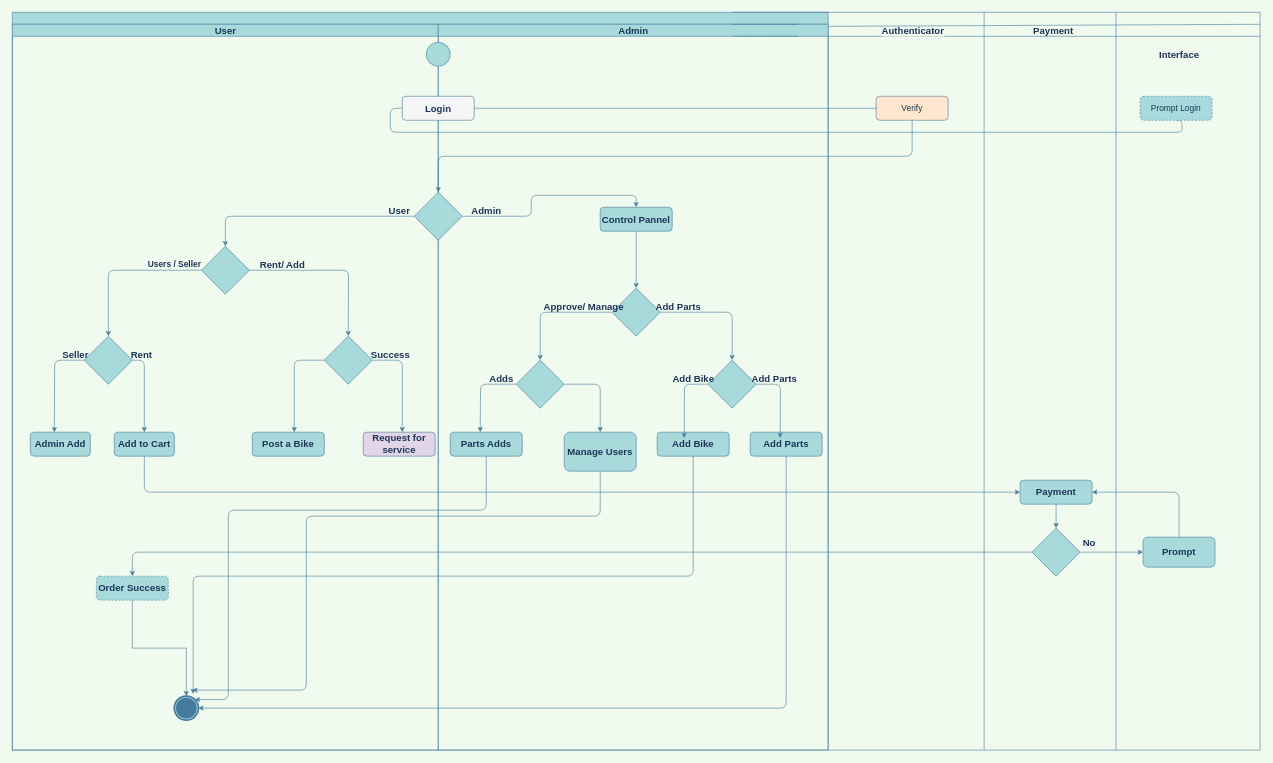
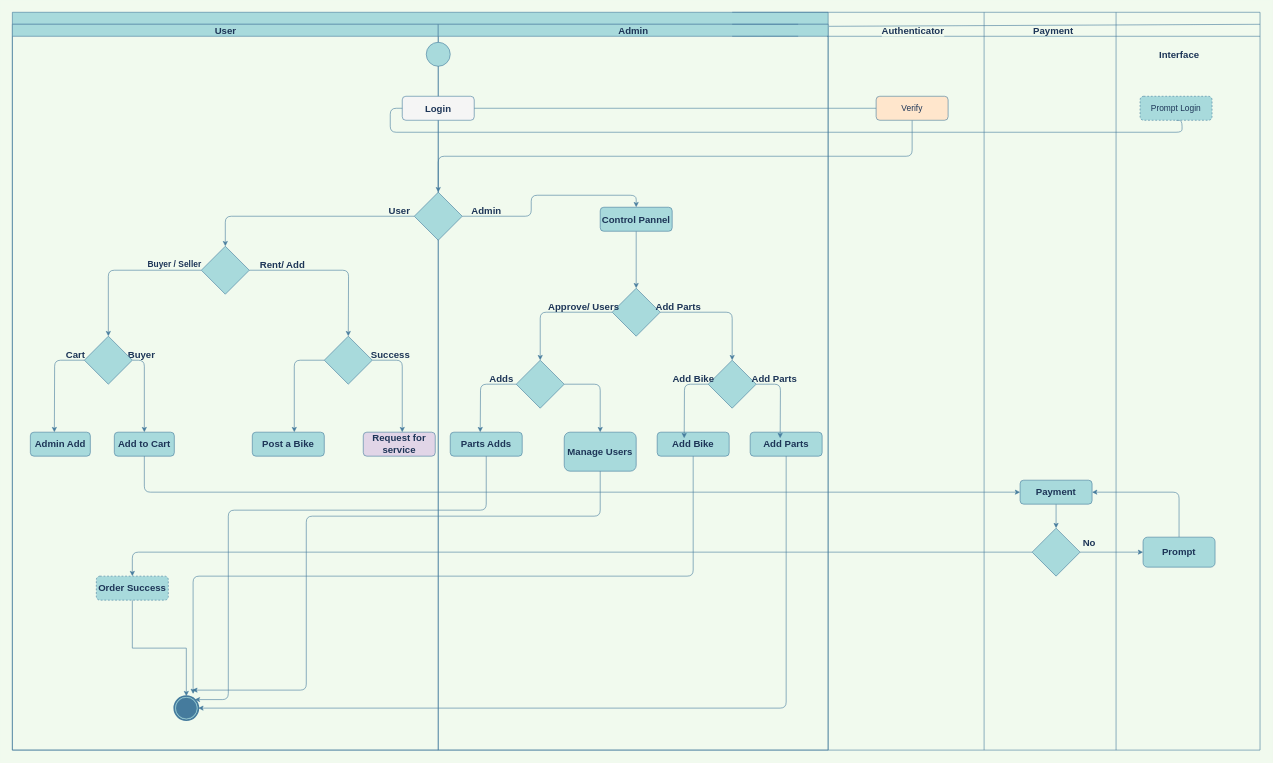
node "Users / Seller": label "Users / Seller" -> "Buyer / Seller"
node "Approve/ Manage": label "Approve/ Manage" -> "Approve/ Users"
node "Seller": label "Seller" -> "Cart"
node "Rent": label "Rent" -> "Buyer"
